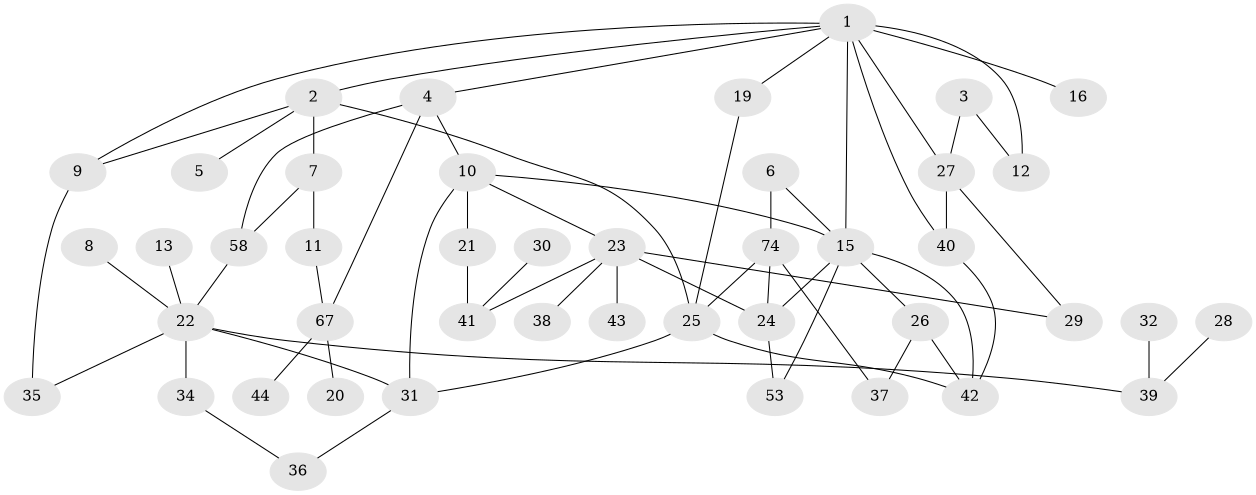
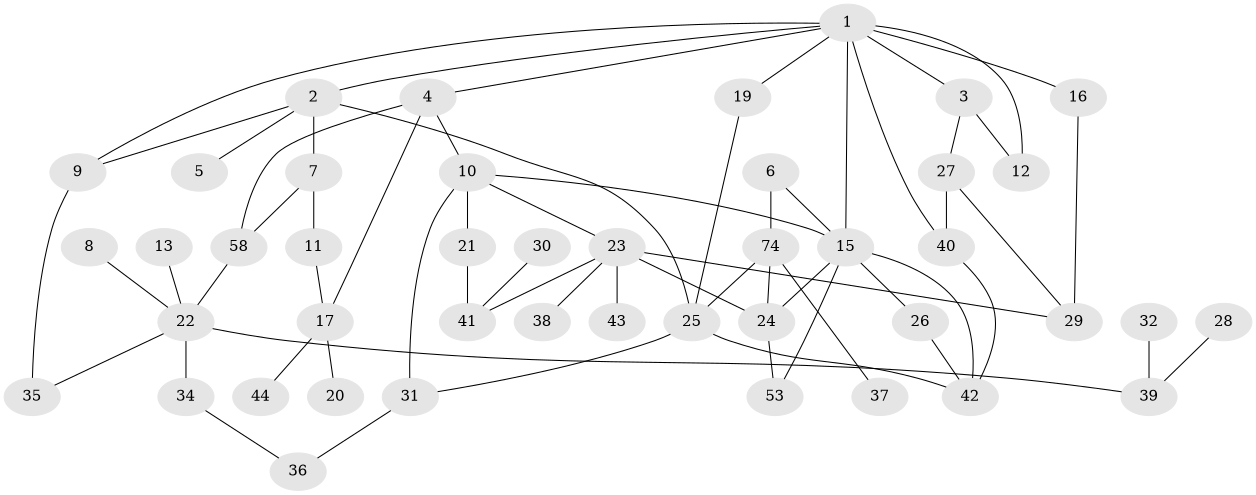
edge "1" -- "27": now "1" -- "3"
edge "16" -- "29": added
node "67": label "67" -> "17"
edge "22" -- "31": removed
edge "26" -- "37": removed
